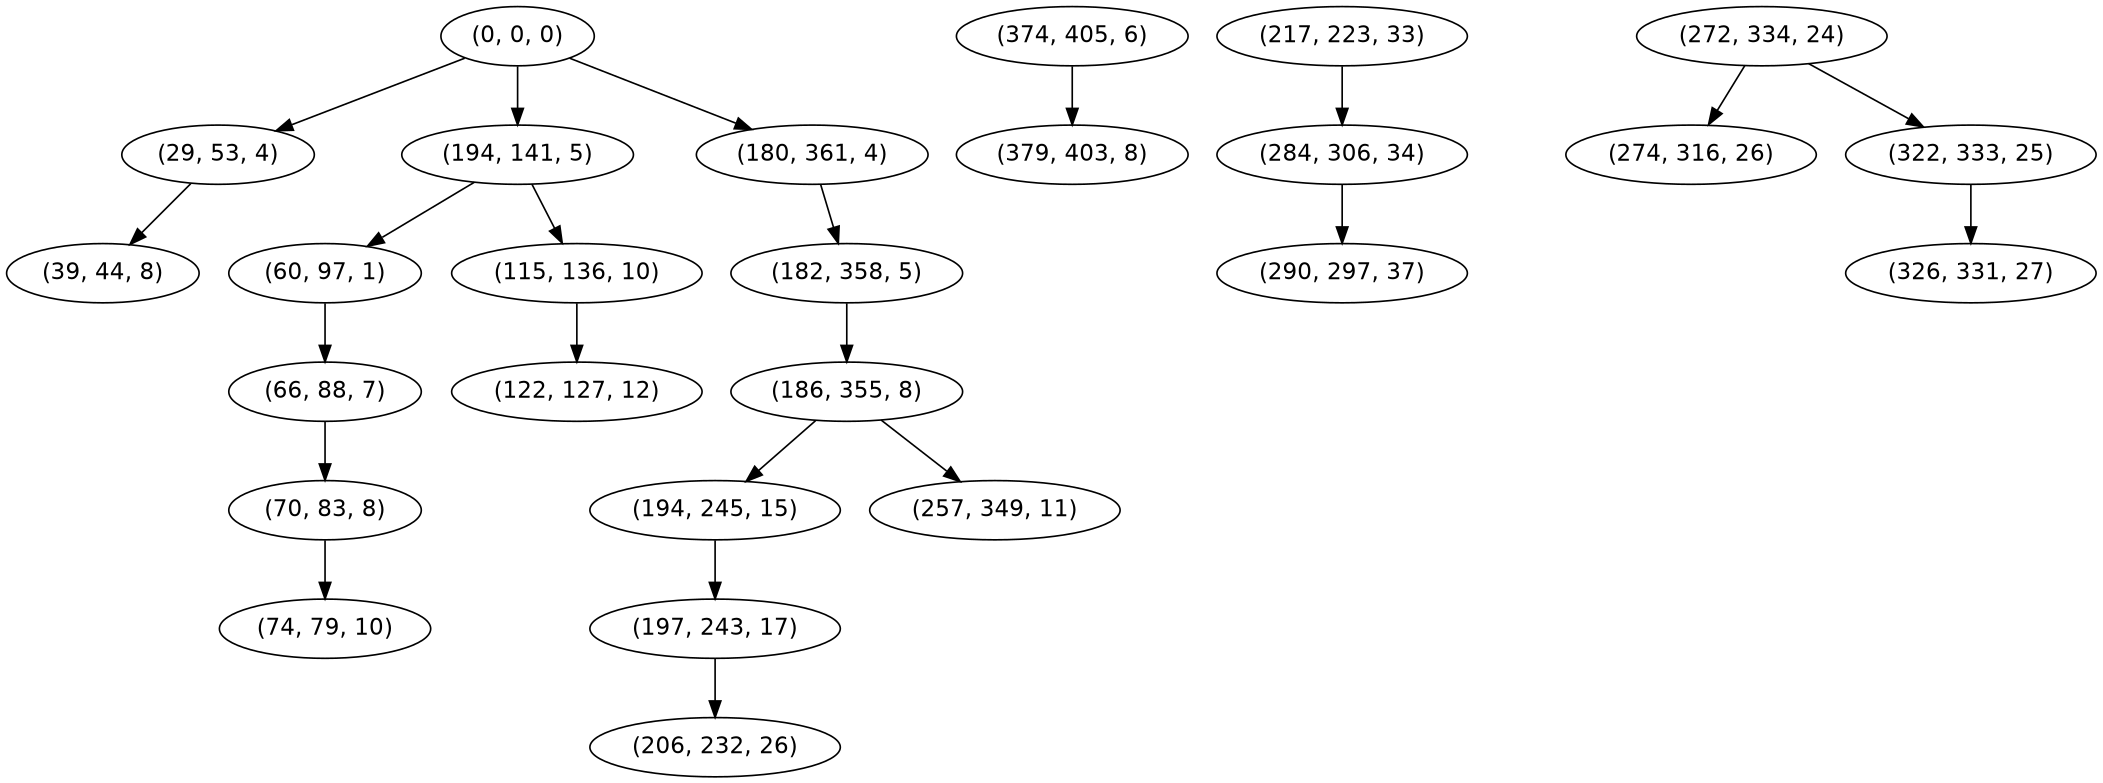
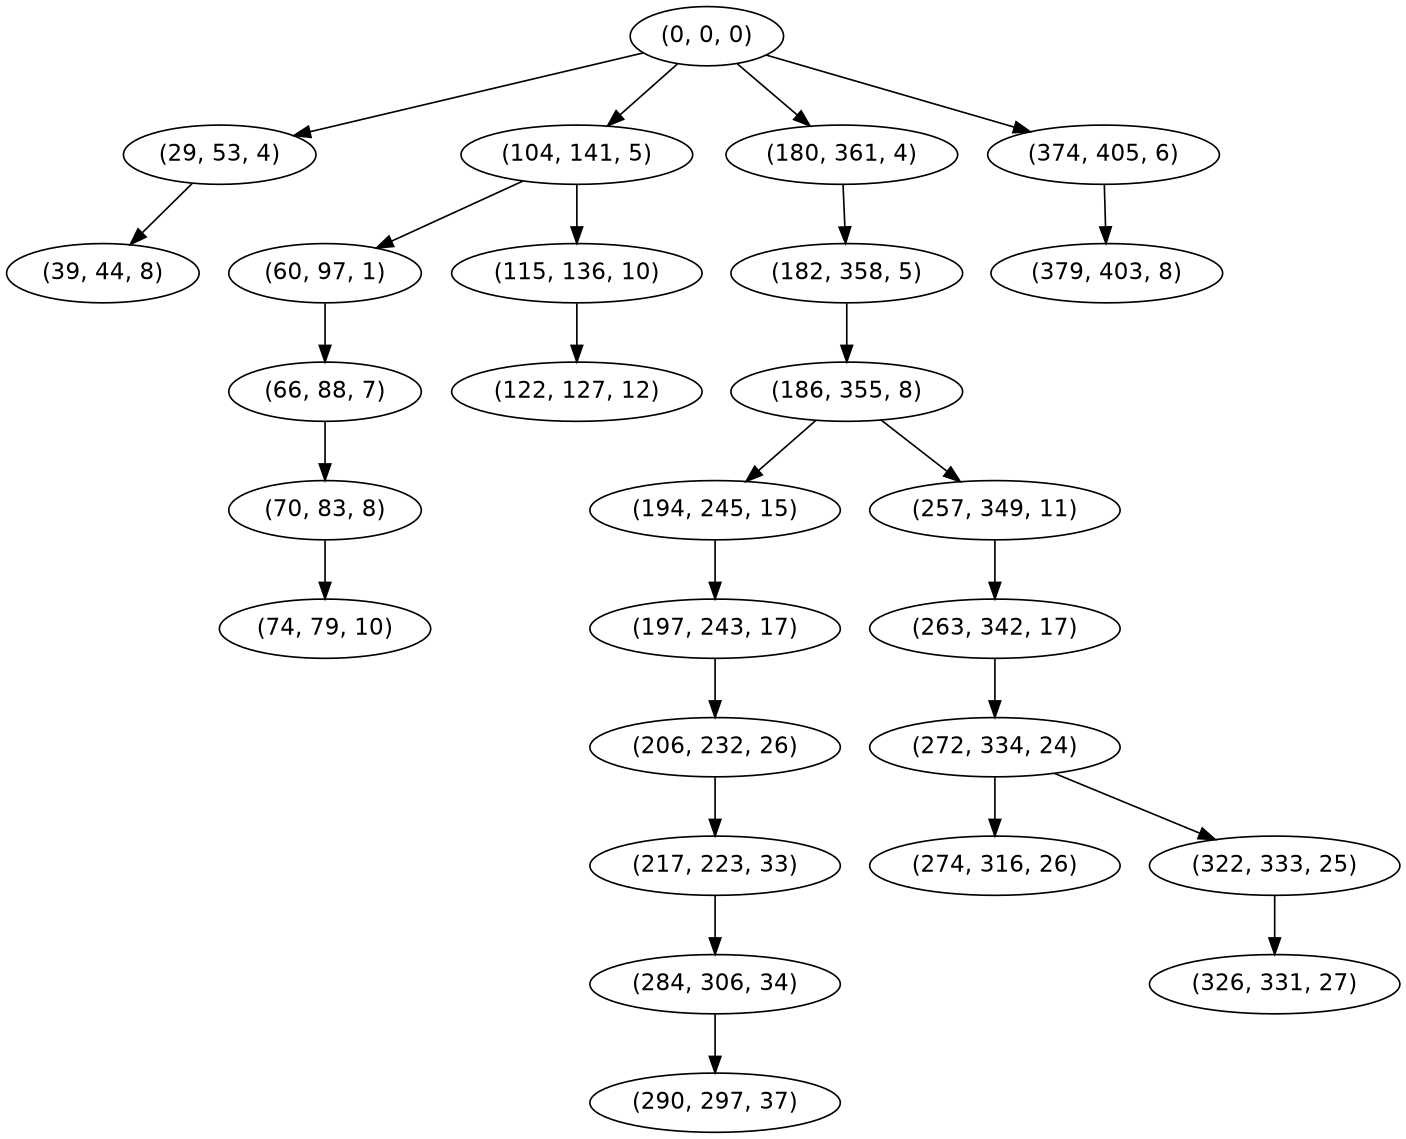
edge "(0, 0, 0)" -> "(374, 405, 6)": added
node "(194, 141, 5)": label "(194, 141, 5)" -> "(104, 141, 5)"
node "(263, 342, 17)": added
edge "(206, 232, 26)" -> "(217, 223, 33)": added
